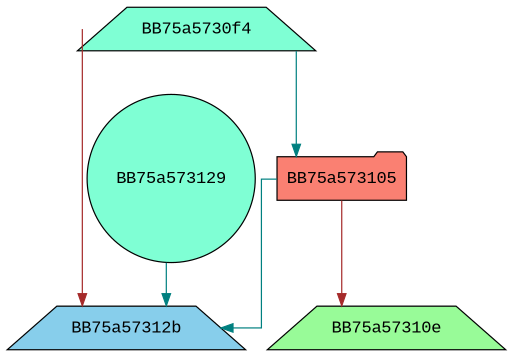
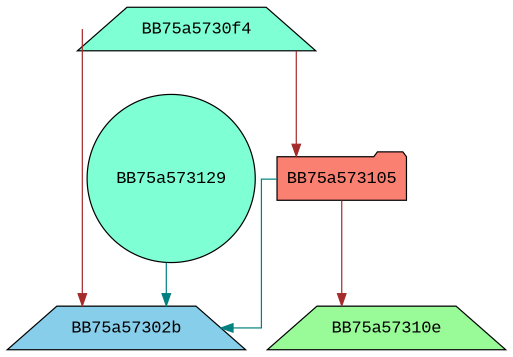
edge "BB75a5730f4" -> "BB75a573105": color teal -> brown
node "BB75a57312b": label "BB75a57312b" -> "BB75a57302b"
